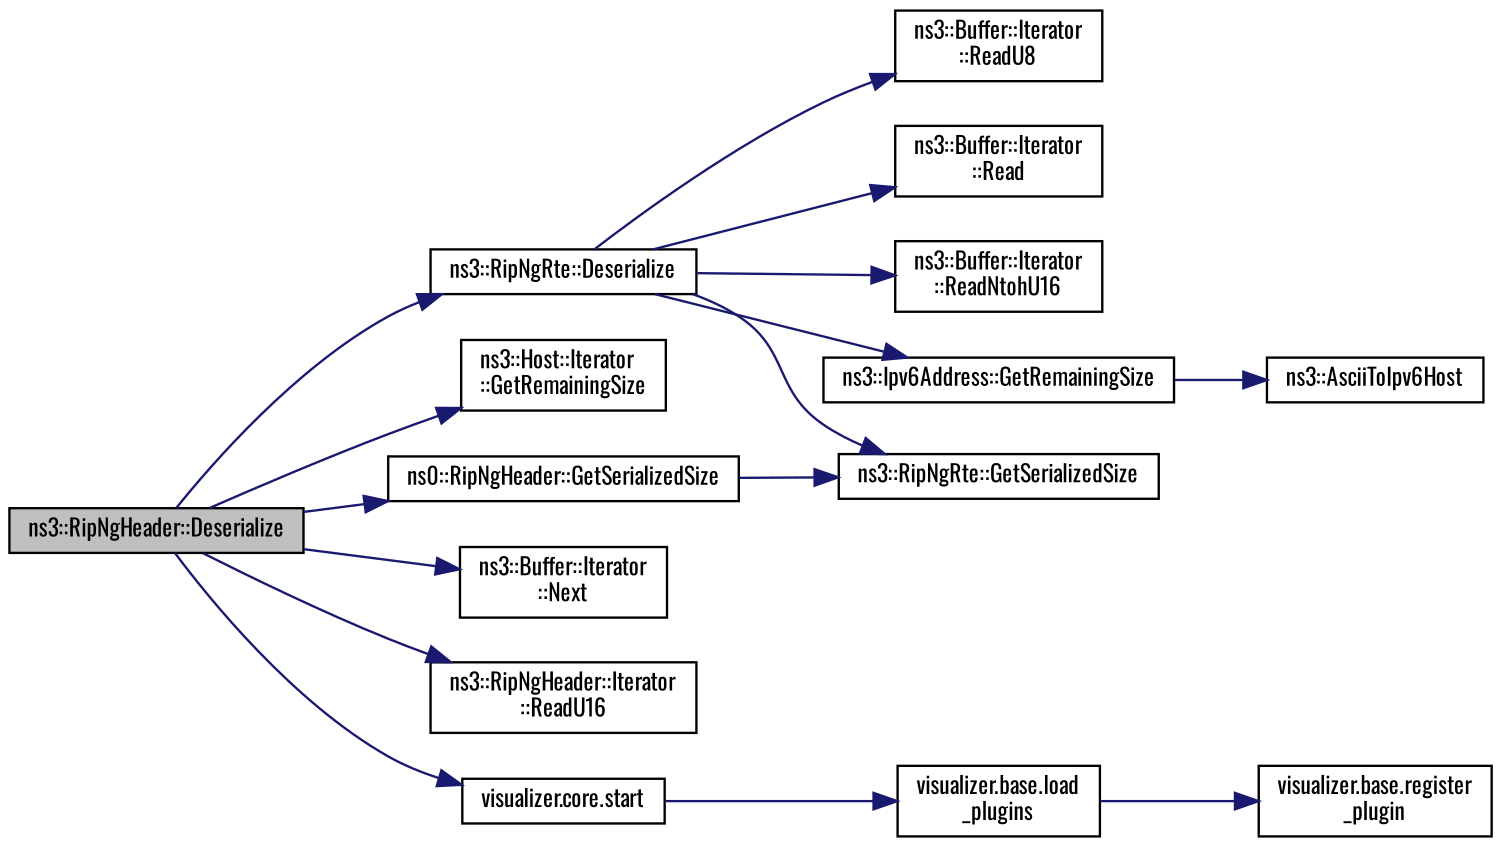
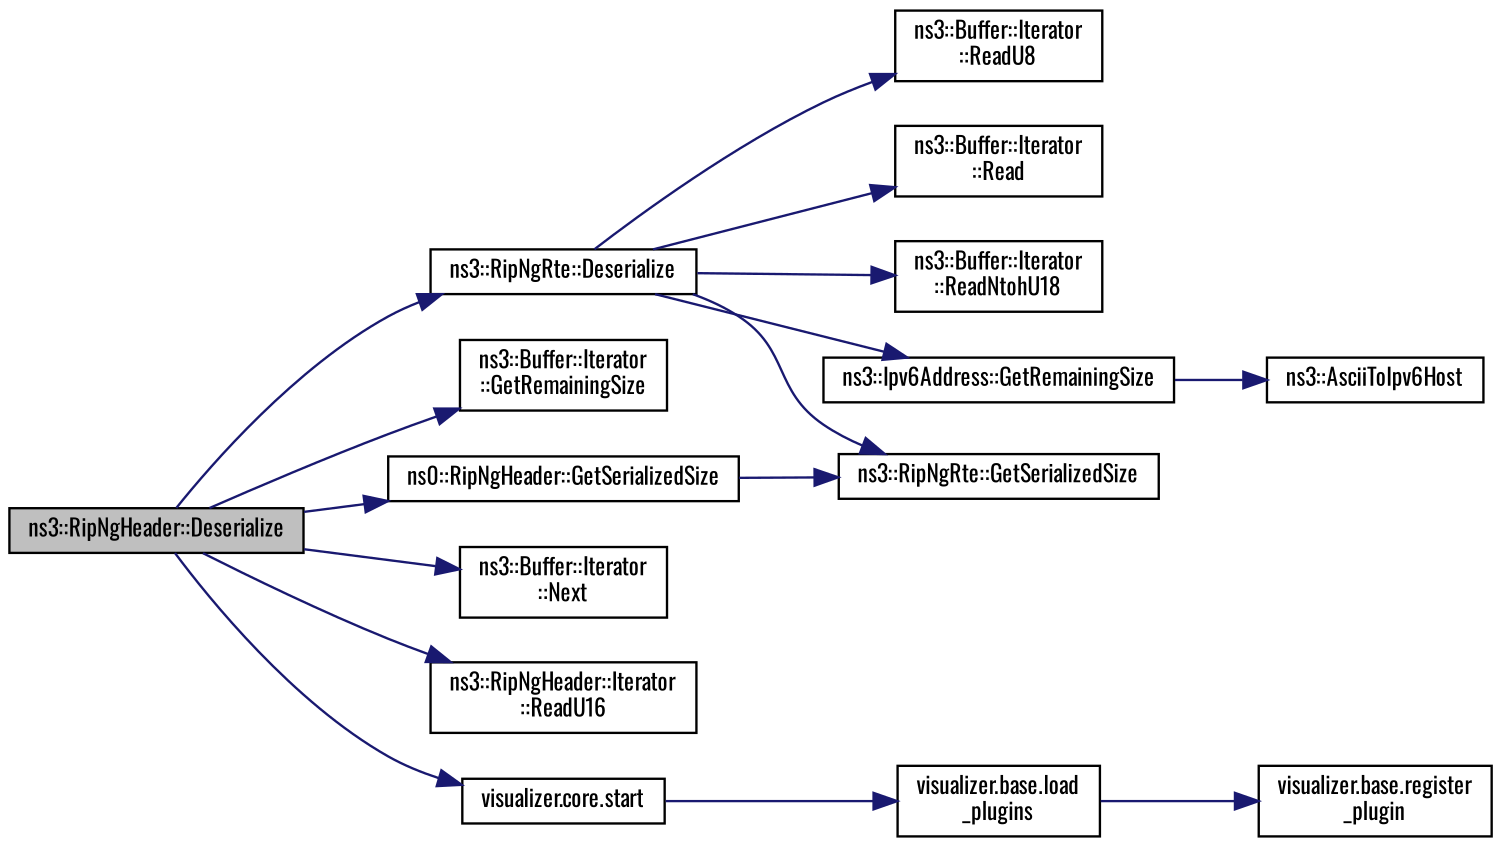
node "ns3::Buffer::Iterator ::ReadNtohU16": label "ns3::Buffer::Iterator ::ReadNtohU16" -> "ns3::Buffer::Iterator ::ReadNtohU18"
node "ns3::Host::Iterator ::GetRemainingSize": label "ns3::Host::Iterator ::GetRemainingSize" -> "ns3::Buffer::Iterator ::GetRemainingSize"
